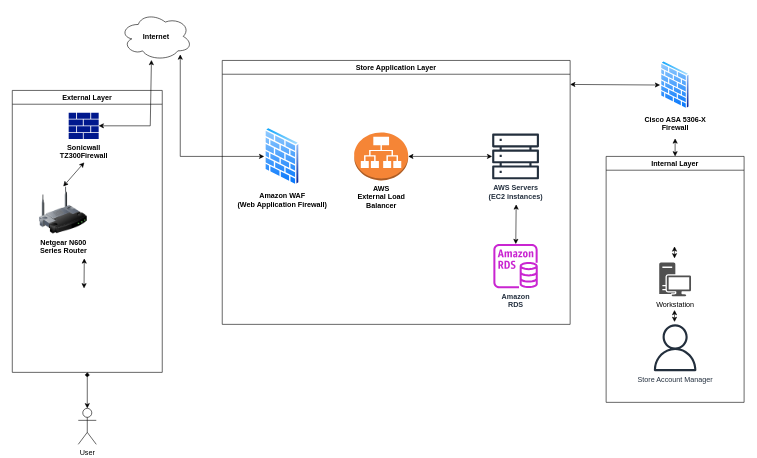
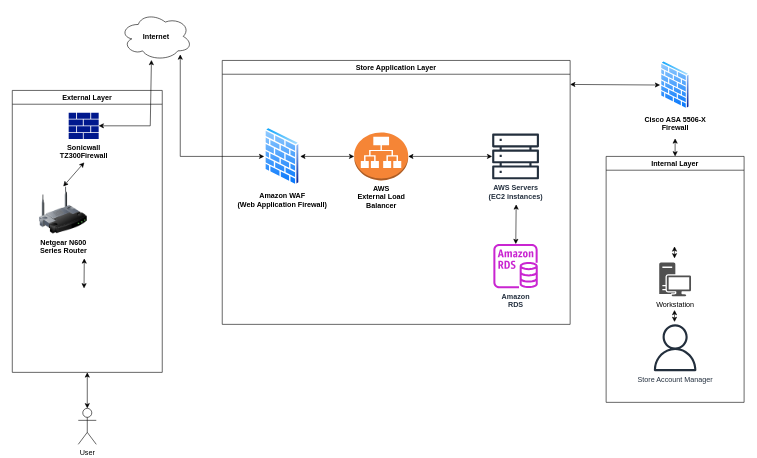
node "Cisco ASA 5306-X Firewall": label "Cisco ASA 5306-X Firewall" -> "Cisco ASA 5506-X Firewall"
edge "Amazon WAF (Web Application Firewall)" -- "AWS External Load Balancer": added
edge "External Layer" -- "User": arrowhead diamond -> classic
